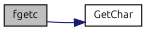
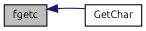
edge "fgetc" -> "GetChar": reversed
